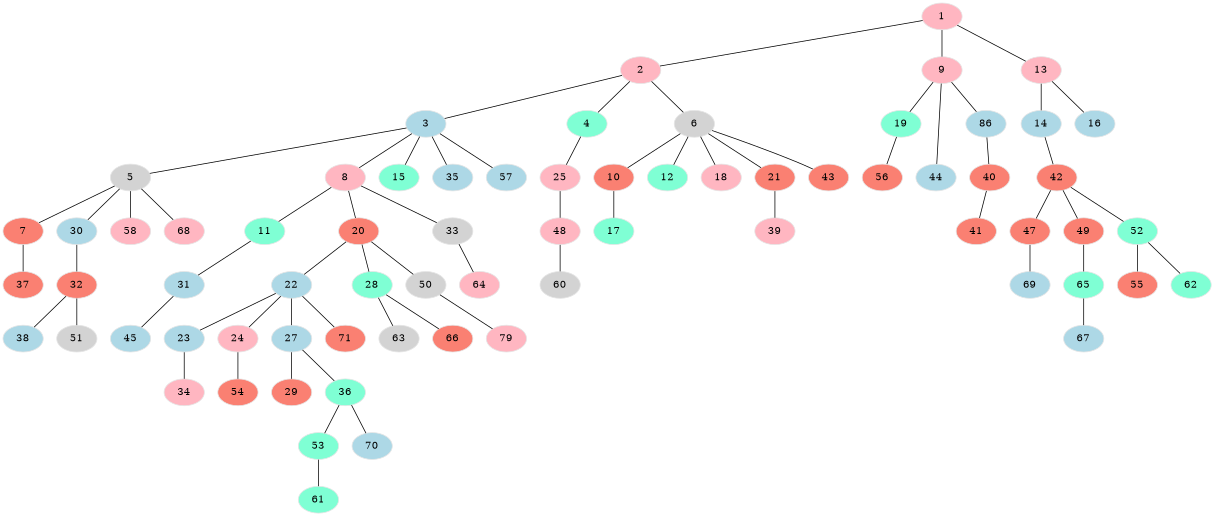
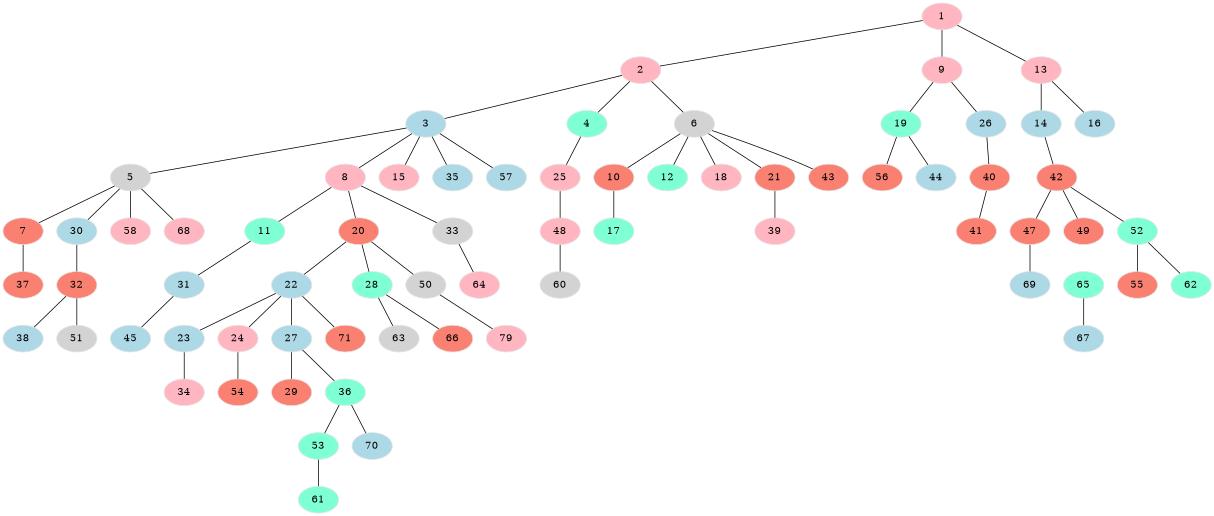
edge "9" -- "44": now "19" -- "44"
node "86": label "86" -> "26"
node "15": fillcolor aquamarine -> lightpink
edge "49" -- "65": removed
